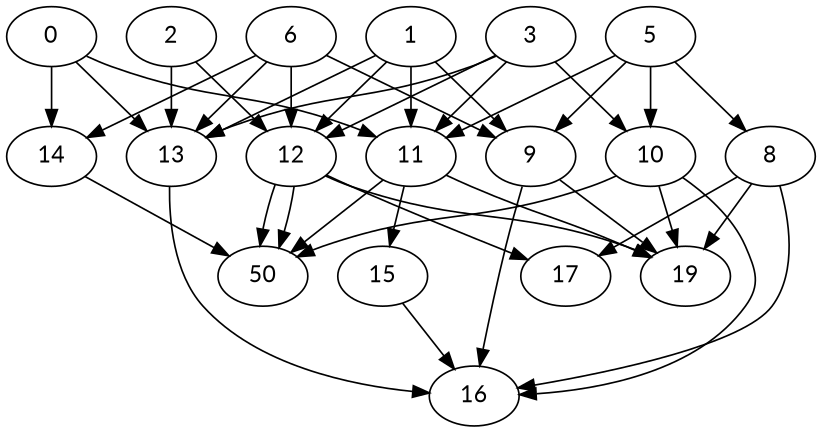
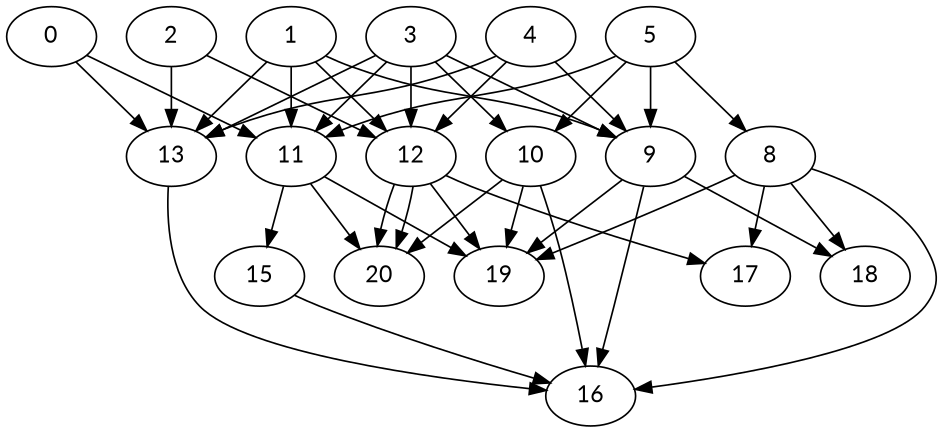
node "6": label "6" -> "4"
edge "3" -> "9": added
node "14": removed
node "50": label "50" -> "20"
node "18": added
